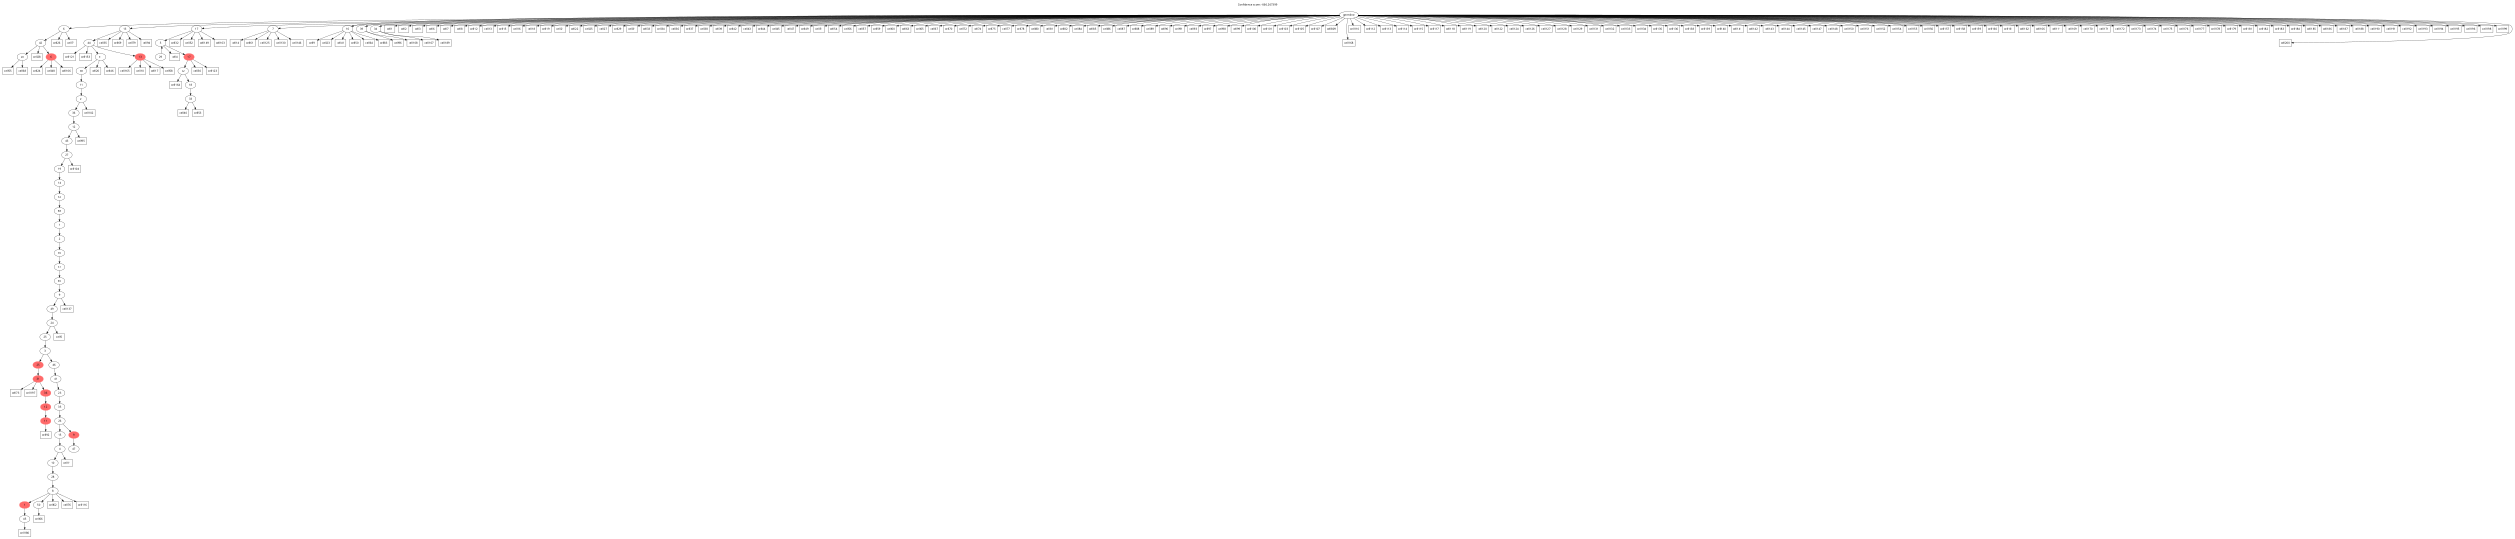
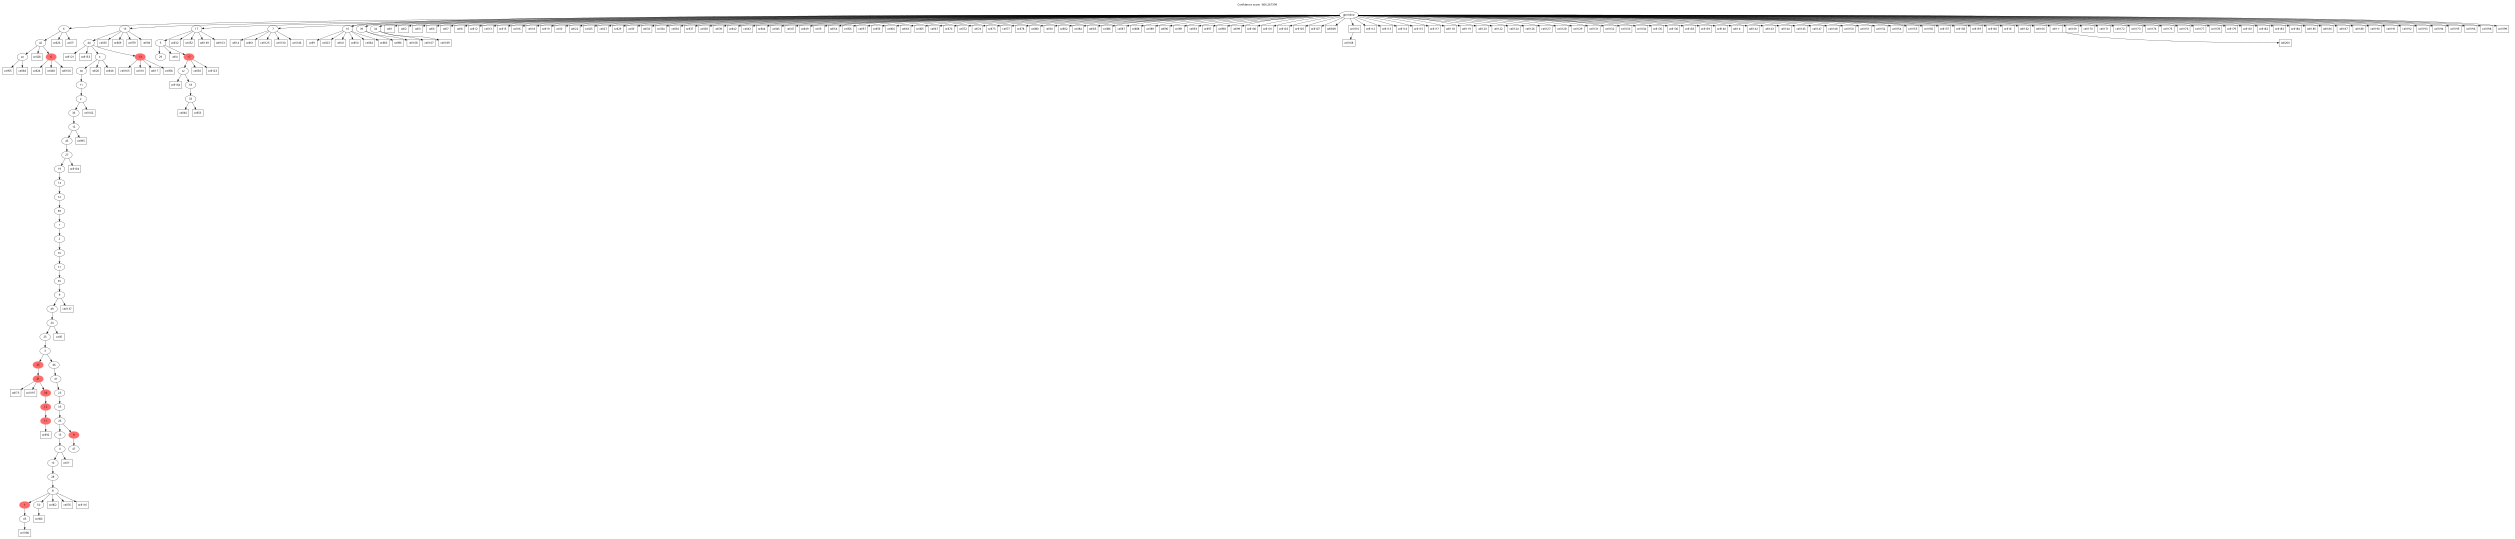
edge "germline" -> "cell200": now "cell111" -> "cell200"
edge "germline" -> "cell168": now "cell110" -> "cell168"
edge "29" -> "5": reversed
